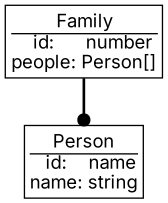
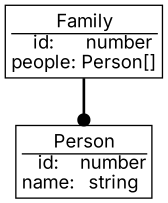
node "Person": text "name" -> "number"
